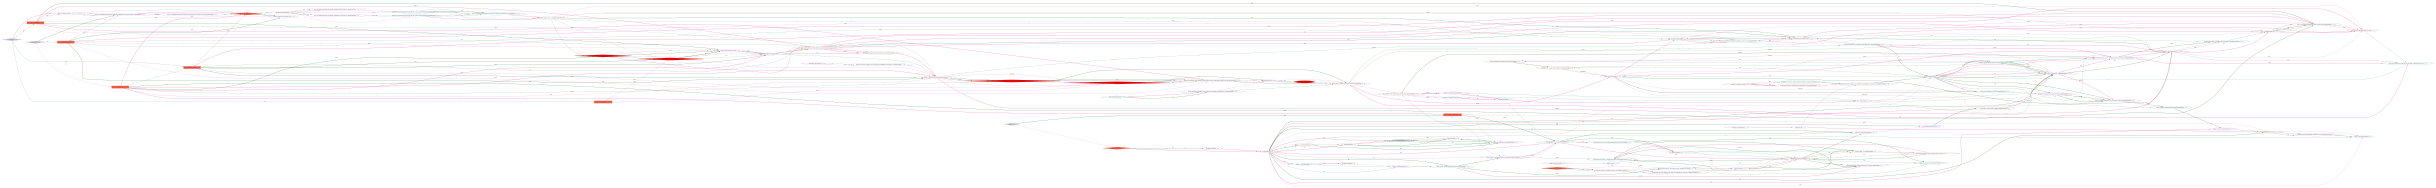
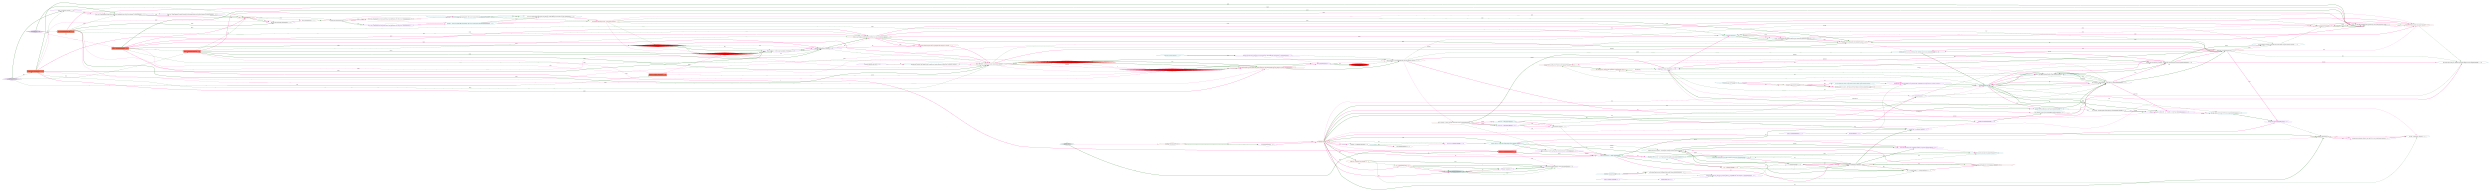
node "value == null@@@4@@@['1', '1', '0']": fillcolor tomato -> white
edge "setAttribute['0', '1', '0']" -> "name == null@@@3@@@['0', '1', '0']": color deeppink -> darkgreen
node "return@@@6@@@['1', '1', '0']": added
edge "unbound != null@@@42@@@['1', '1', '0']" -> "event == null@@@52@@@['1', '1', '0']": now "unbound != null@@@42@@@['1', '1', '0']" -> "manager.remove(this)@@@48@@@['0', '0', '1']"
node "Throwable t@@@59@@@['1', '1', '0']": added
edge "@@@69@@@['1', '1', '0']" -> "notify@@@49@@@['0', '0', '1']": color deeppink -> darkgreen
node "expiring@@@3@@@['0', '0', '1']": fillcolor tomato -> white
node "Throwable t@@@22@@@['0', '0', '1']": fillcolor tomato -> white
